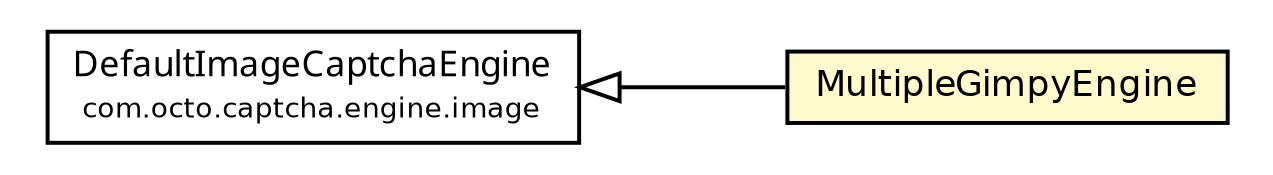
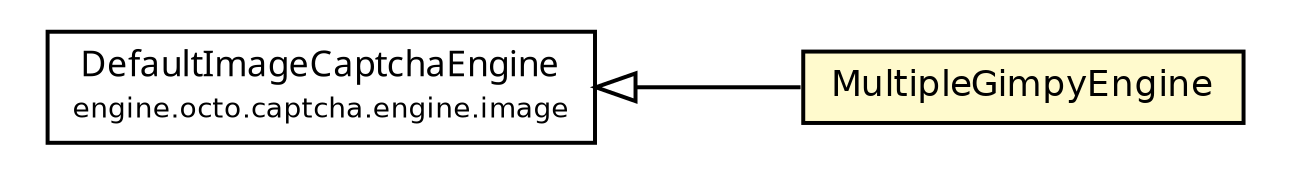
node "DefaultImageCaptchaEngine": text "com.octo.captcha.engine.image" -> "engine.octo.captcha.engine.image"
